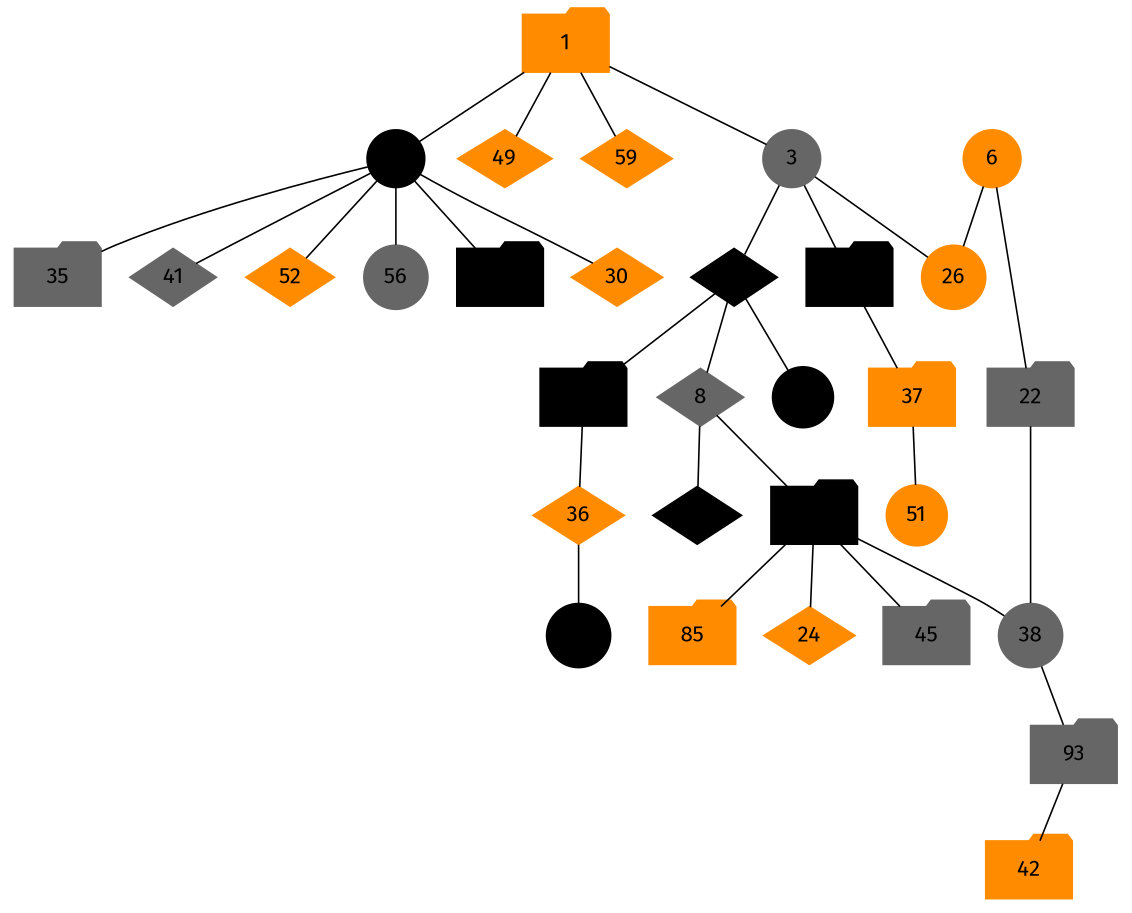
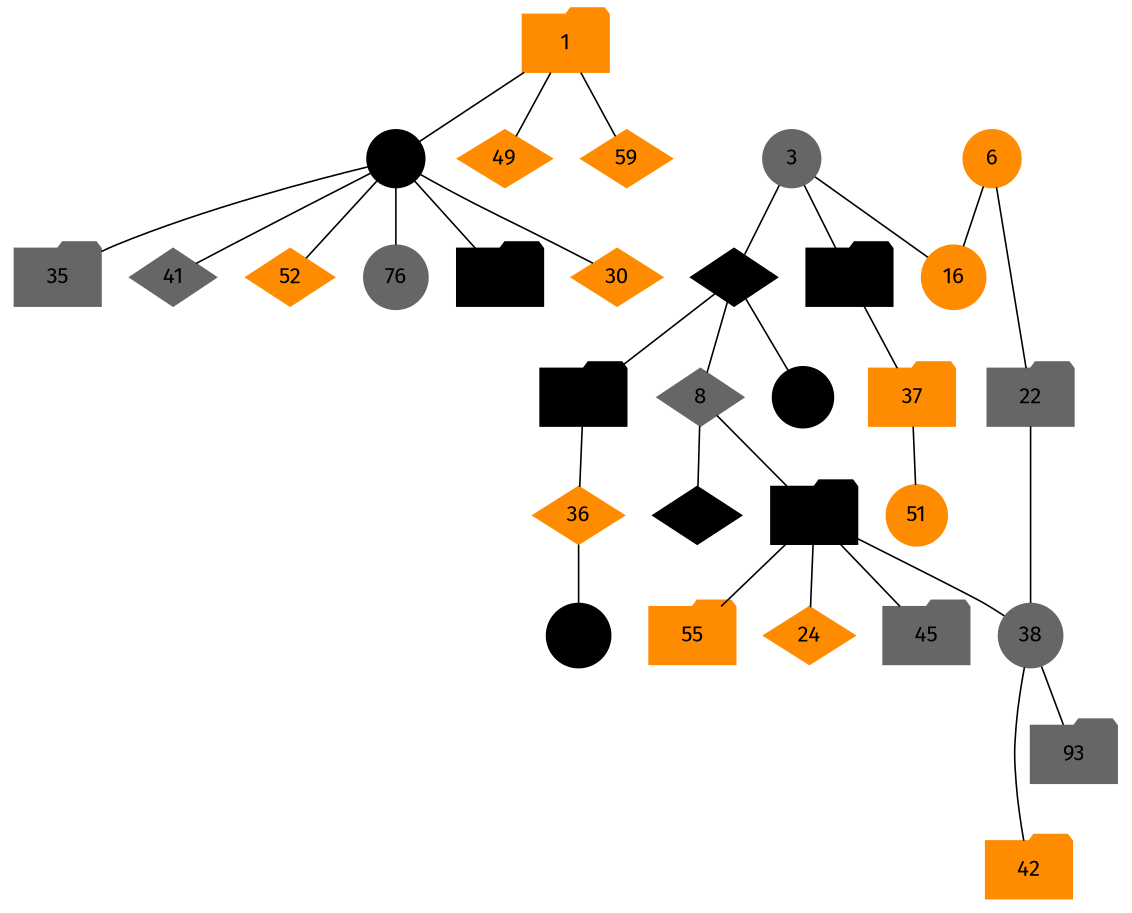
edge "1" -- "3": removed
node "56": label "56" -> "76"
node "26": label "26" -> "16"
node "85": label "85" -> "55"
edge "93" -- "42": now "38" -- "42"
